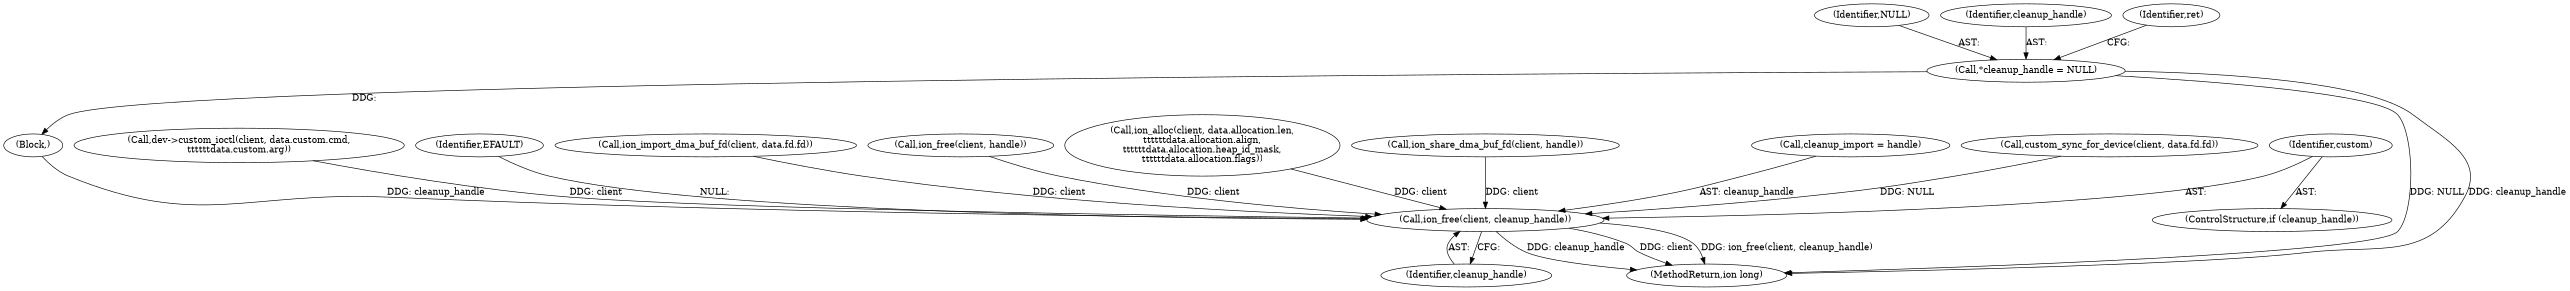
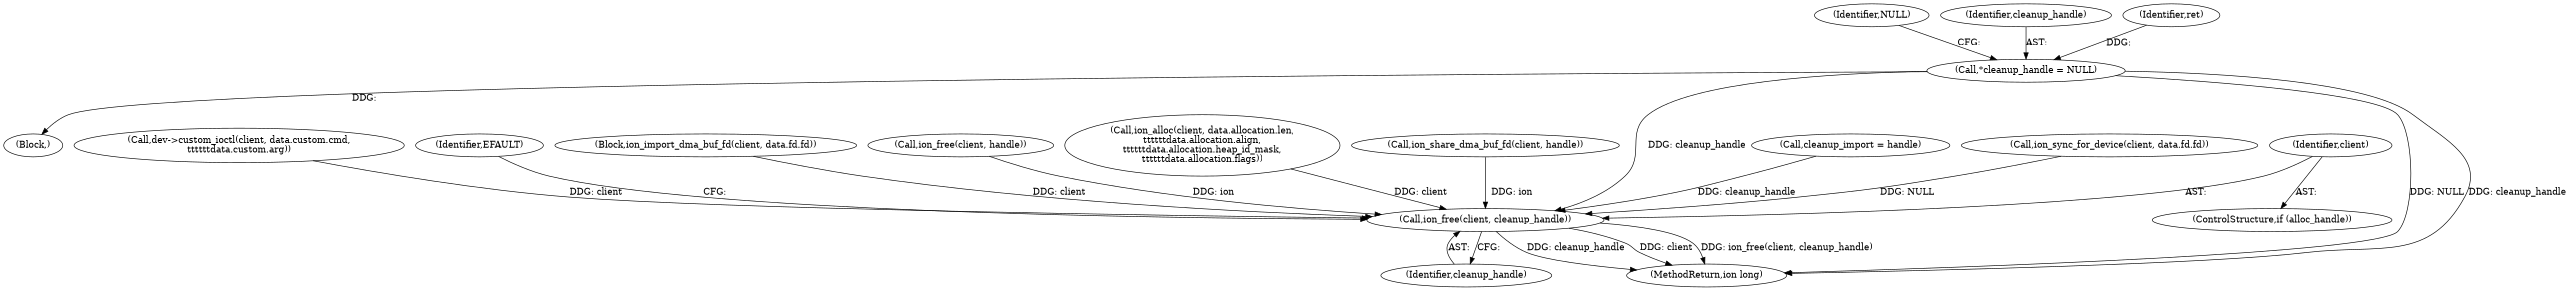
edge "(Identifier,NULL)" -> "(Call,*cleanup_handle = NULL)": label "AST: " -> "CFG: "
edge "(Identifier,ret)" -> "(Call,*cleanup_handle = NULL)": label "CFG: " -> "DDG: "
node "(Call,ion_import_dma_buf_fd(client, data.fd.fd))": label "(Call,ion_import_dma_buf_fd(client, data.fd.fd))" -> "(Block,ion_import_dma_buf_fd(client, data.fd.fd))"
node "(Call,custom_sync_for_device(client, data.fd.fd))": label "(Call,custom_sync_for_device(client, data.fd.fd))" -> "(Call,ion_sync_for_device(client, data.fd.fd))"
node "(Identifier,custom)": label "(Identifier,custom)" -> "(Identifier,client)"
edge "(Identifier,EFAULT)" -> "(Call,ion_free(client, cleanup_handle))": label "NULL: " -> "CFG: "
edge "(Call,ion_free(client, handle))" -> "(Call,ion_free(client, cleanup_handle))": label "DDG: client" -> "DDG: ion"
edge "(Call,ion_share_dma_buf_fd(client, handle))" -> "(Call,ion_free(client, cleanup_handle))": label "DDG: client" -> "DDG: ion"
edge "(Call,cleanup_import = handle)" -> "(Call,ion_free(client, cleanup_handle))": label "AST: cleanup_handle" -> "DDG: cleanup_handle"
edge "(Block,)" -> "(Call,ion_free(client, cleanup_handle))": now "(Call,*cleanup_handle = NULL)" -> "(Call,ion_free(client, cleanup_handle))"
node "(ControlStructure,if (cleanup_handle))": label "(ControlStructure,if (cleanup_handle))" -> "(ControlStructure,if (alloc_handle))"
